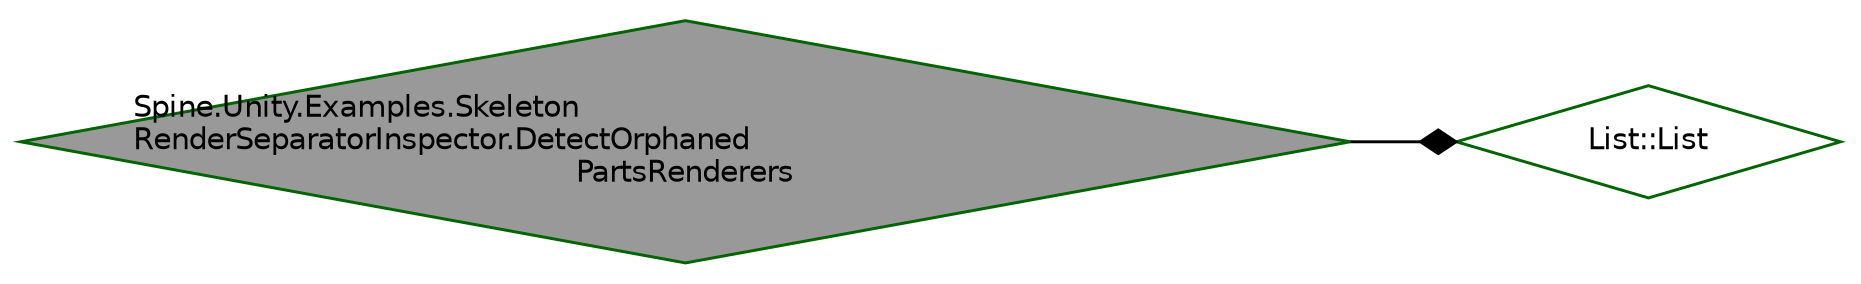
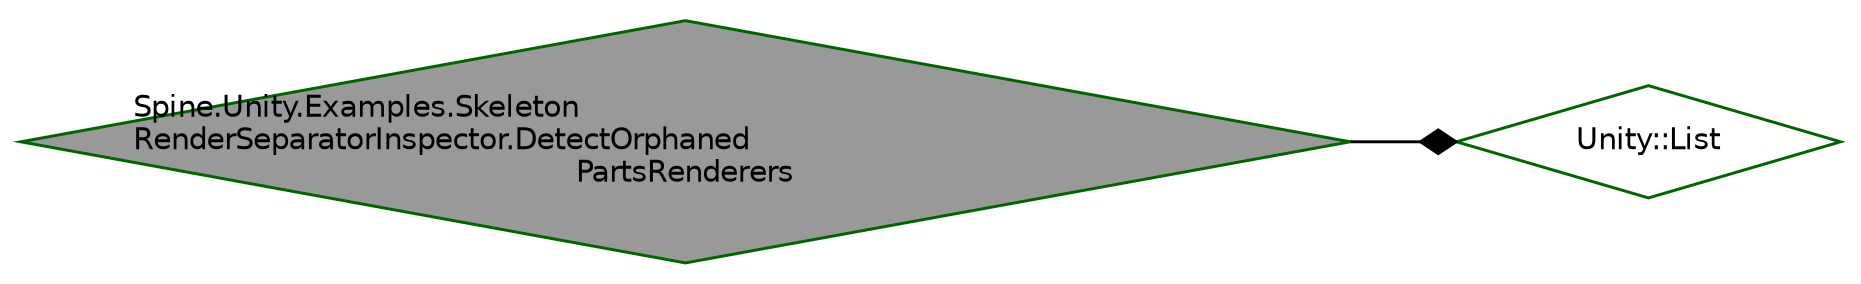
node "List::List": label "List::List" -> "Unity::List"
